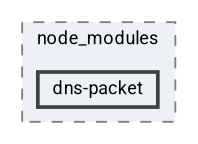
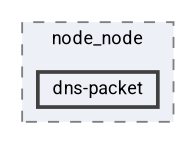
cluster "node_modules": label "node_modules" -> "node_node"
